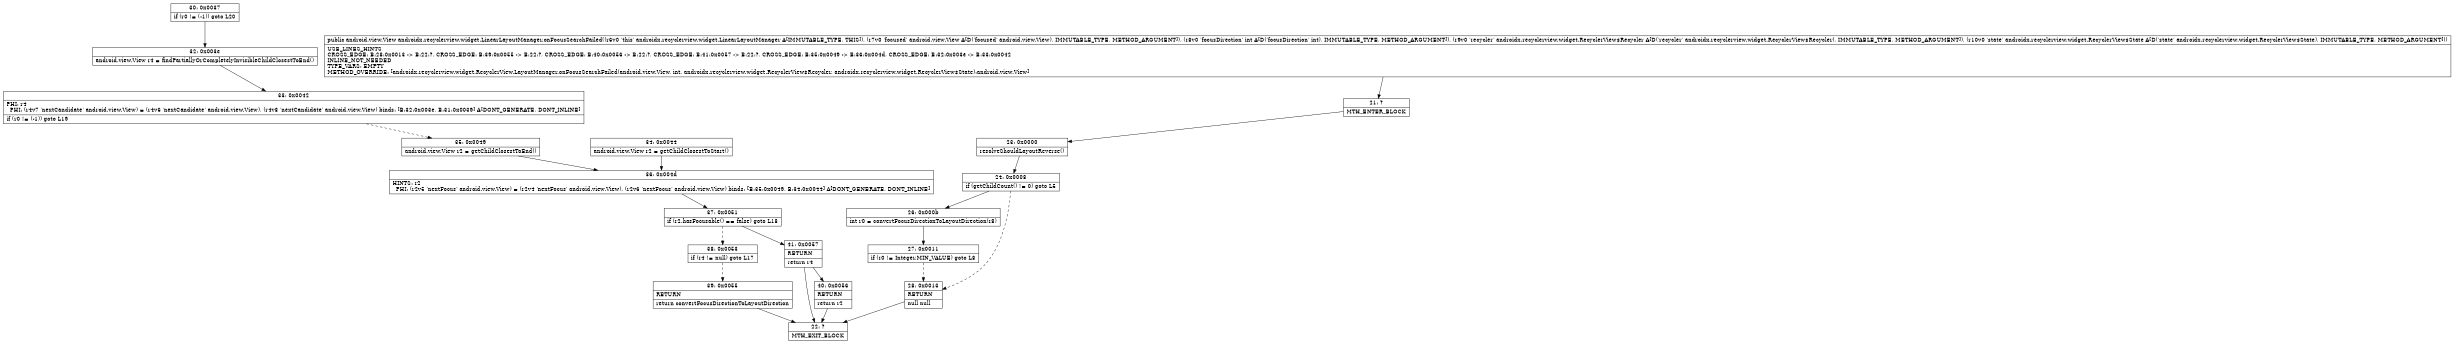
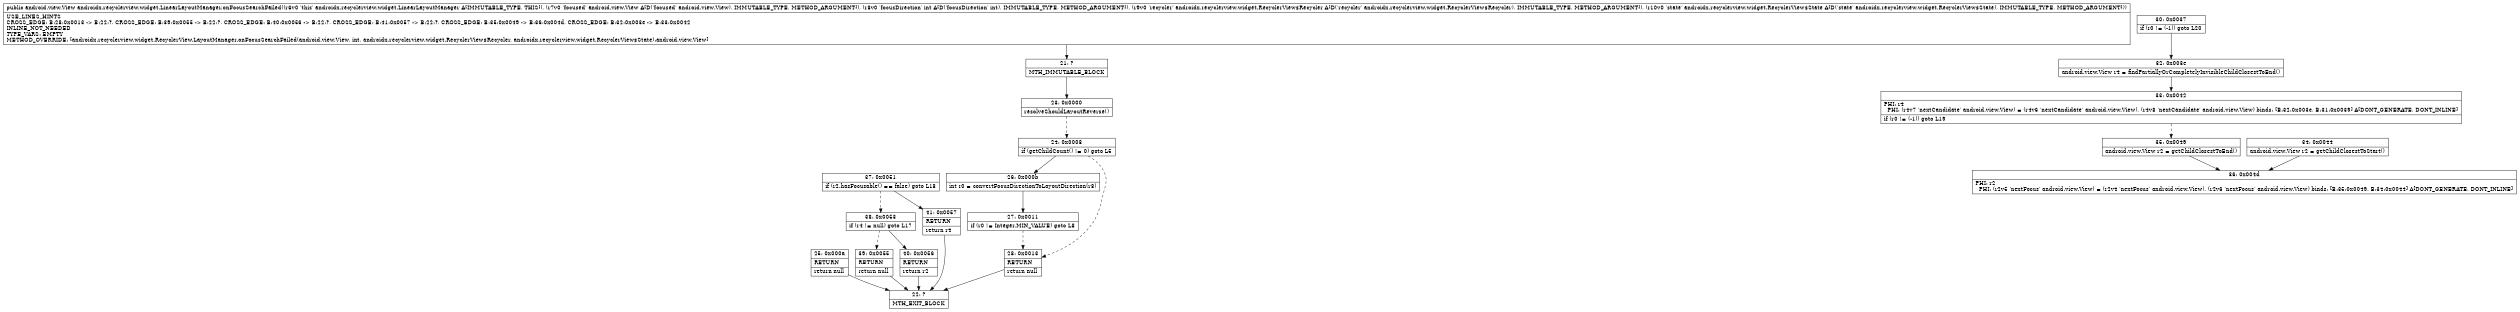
node "21: ?": text "MTH_ENTER_BLOCK" -> "MTH_IMMUTABLE_BLOCK"
edge "23: 0x0000" -> "24: 0x0008": style solid -> dashed
node "36: 0x004d": text "HINTS: r2" -> "PHI: r2"
edge "36: 0x004d" -> "37: 0x0051": removed
node "25: 0x000a": added
edge "41: 0x0057" -> "40: 0x0056": now "38: 0x0053" -> "40: 0x0056"
node "39: 0x0055": text "return convertFocusDirectionToLayoutDirection" -> "return null"
node "28: 0x0013": text "null null" -> "return null"
